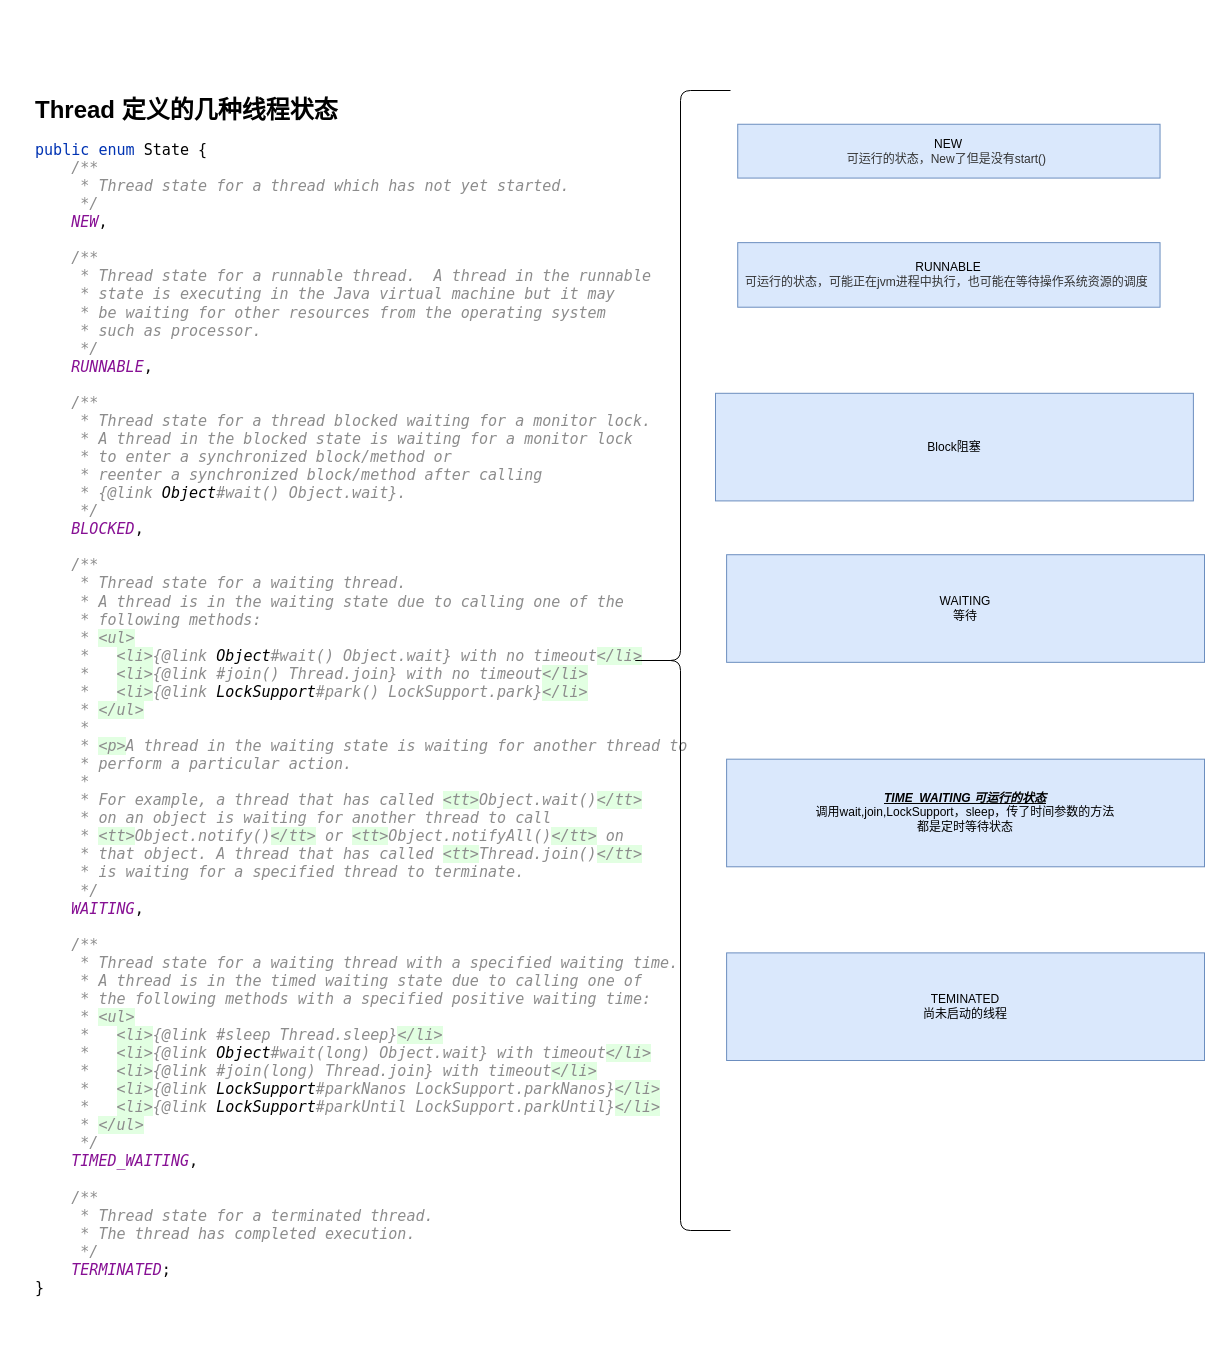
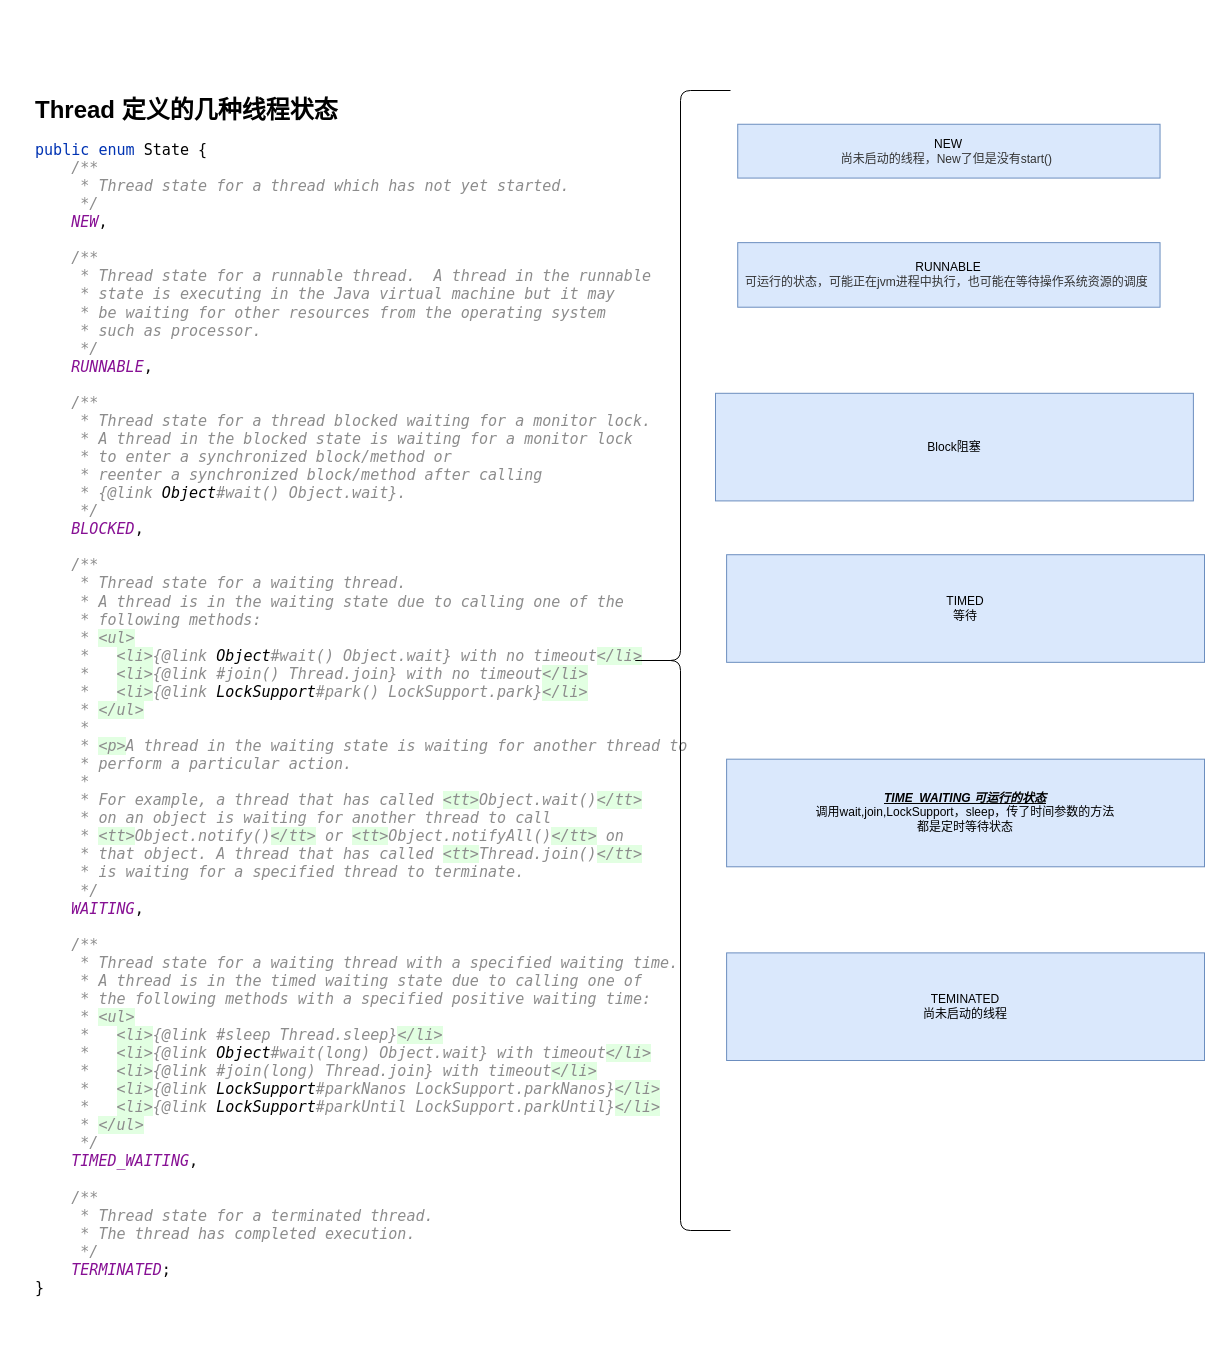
node "NEW 可运行的状态，New了但是没有start()": label "NEW 可运行的状态，New了但是没有start()" -> "NEW 尚未启动的线程，New了但是没有start()"
node "WAITING 等待": label "WAITING 等待" -> "TIMED 等待"
